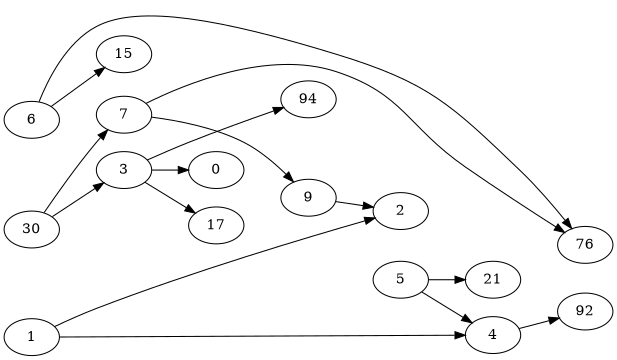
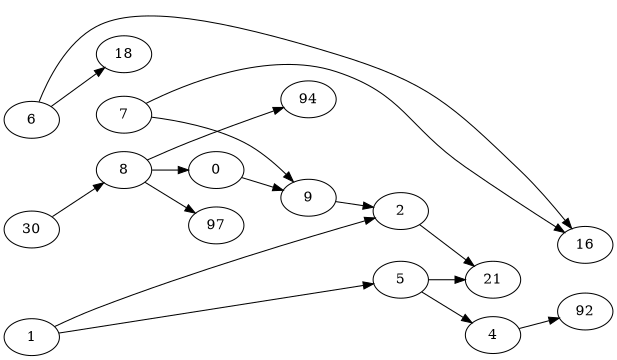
node "15": label "15" -> "18"
node "3": label "3" -> "8"
edge "30" -> "7": removed
edge "0" -> "9": added
node "17": label "17" -> "97"
edge "2" -> "21": added
node "76": label "76" -> "16"
edge "1" -> "4": now "1" -> "5"
